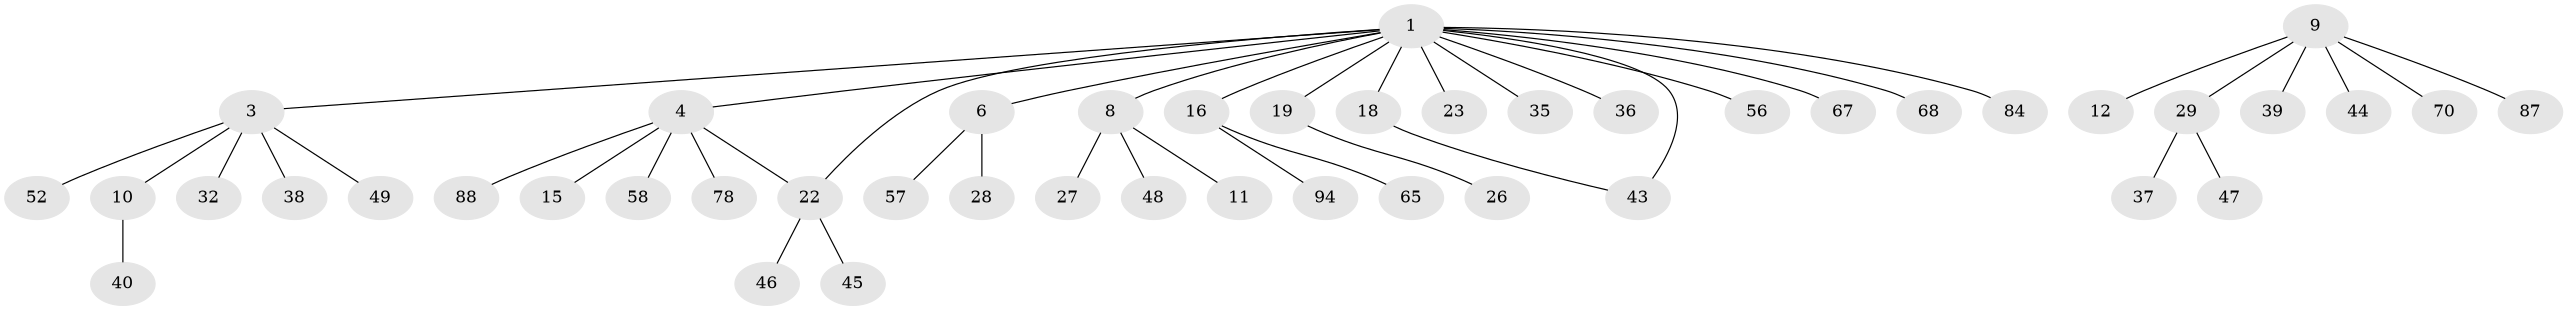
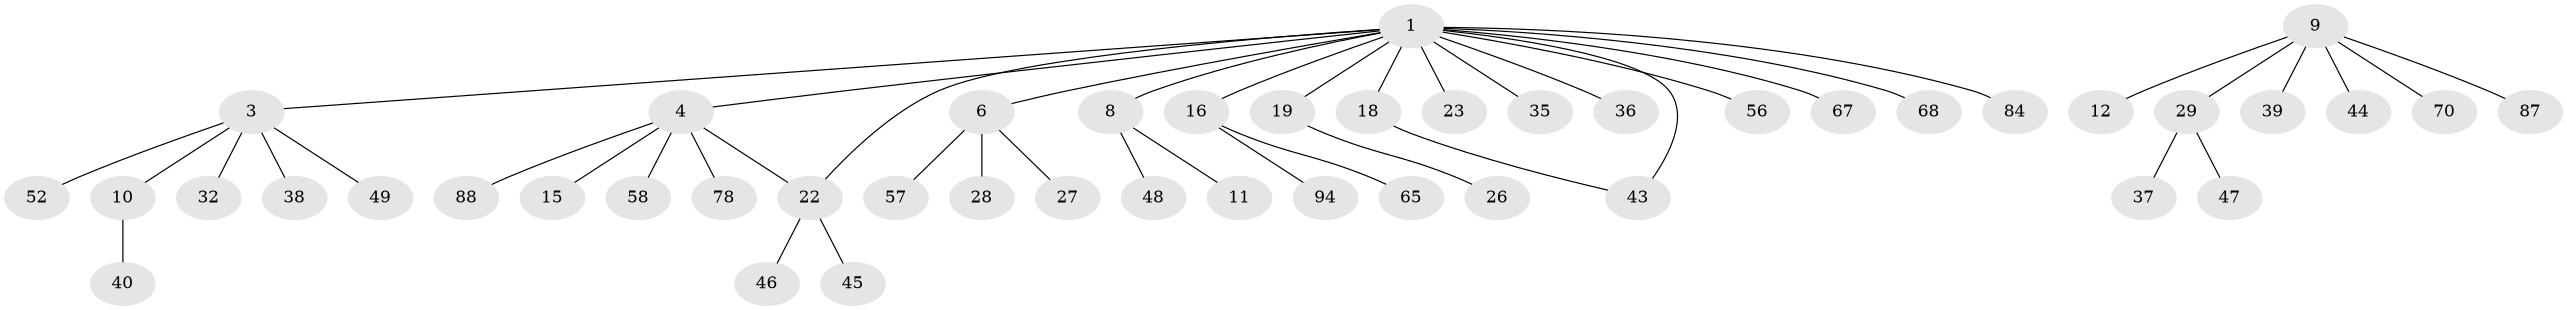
edge "8" -- "27": now "6" -- "27"
